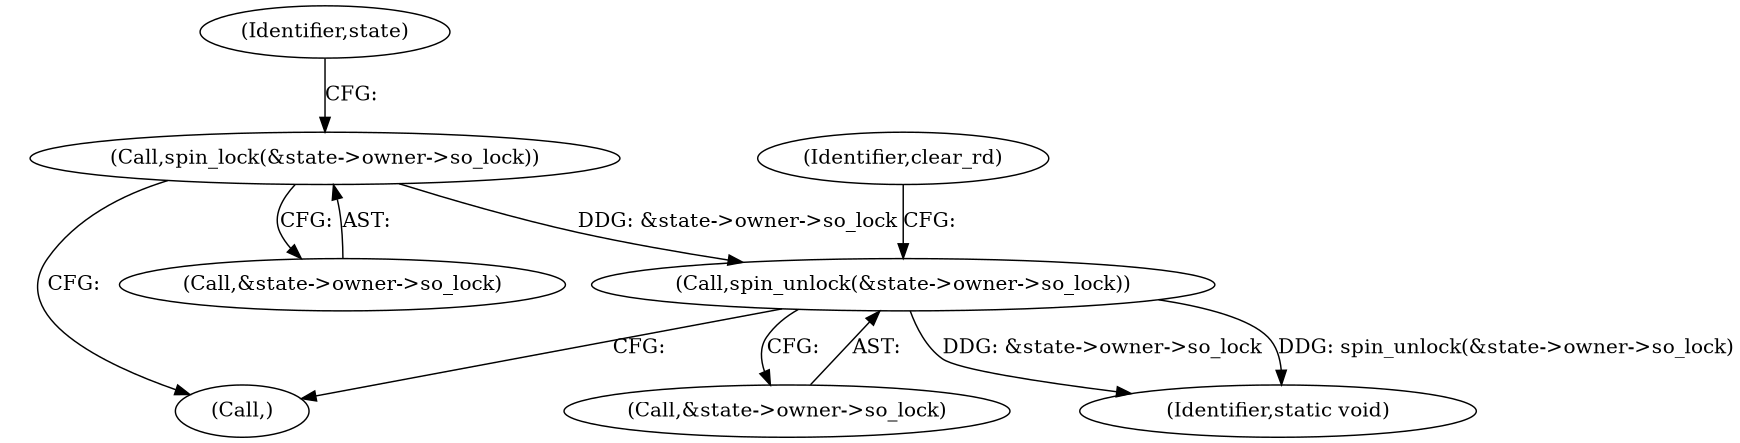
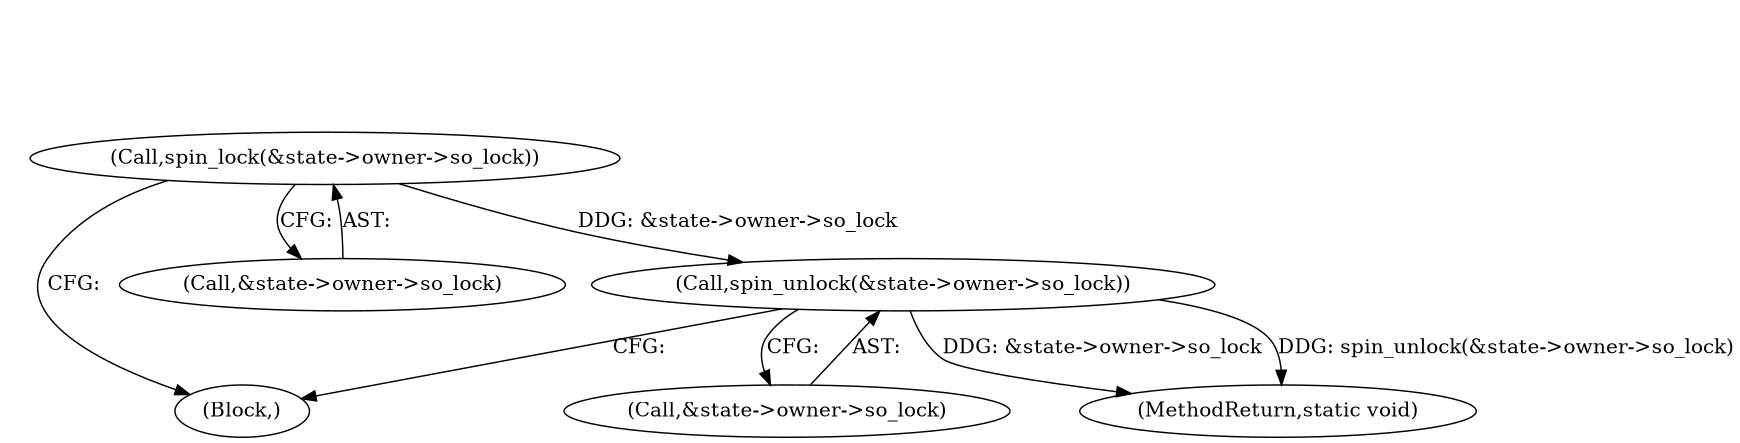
node "(Identifier,state)": removed
node "(Identifier,clear_rd)": removed
node "(Call,)": label "(Call,)" -> "(Block,)"
node "(Identifier,static void)": label "(Identifier,static void)" -> "(MethodReturn,static void)"
